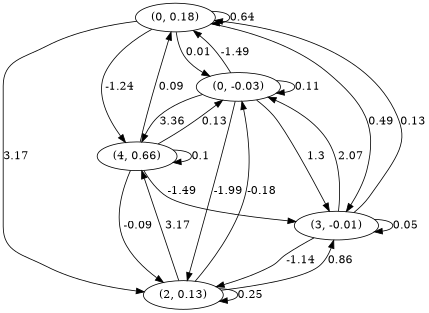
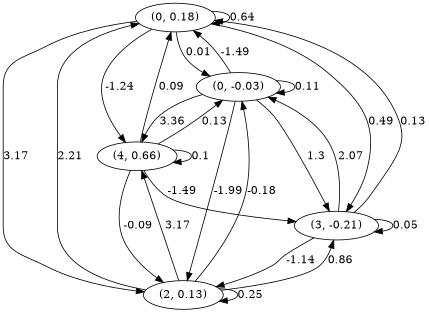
edge "(2, 0.13)" -> "(0, 0.18)": added, label "2.21"
node "(3, -0.01)": label "(3, -0.01)" -> "(3, -0.21)"
